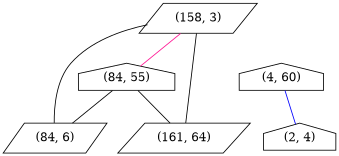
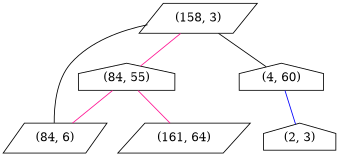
edge "(158, 3)" -- "(161, 64)": now "(158, 3)" -- "(4, 60)"
edge "(84, 55)" -- "(84, 6)": color black -> deeppink
edge "(84, 55)" -- "(161, 64)": color black -> deeppink
node "(2, 4)": label "(2, 4)" -> "(2, 3)"
